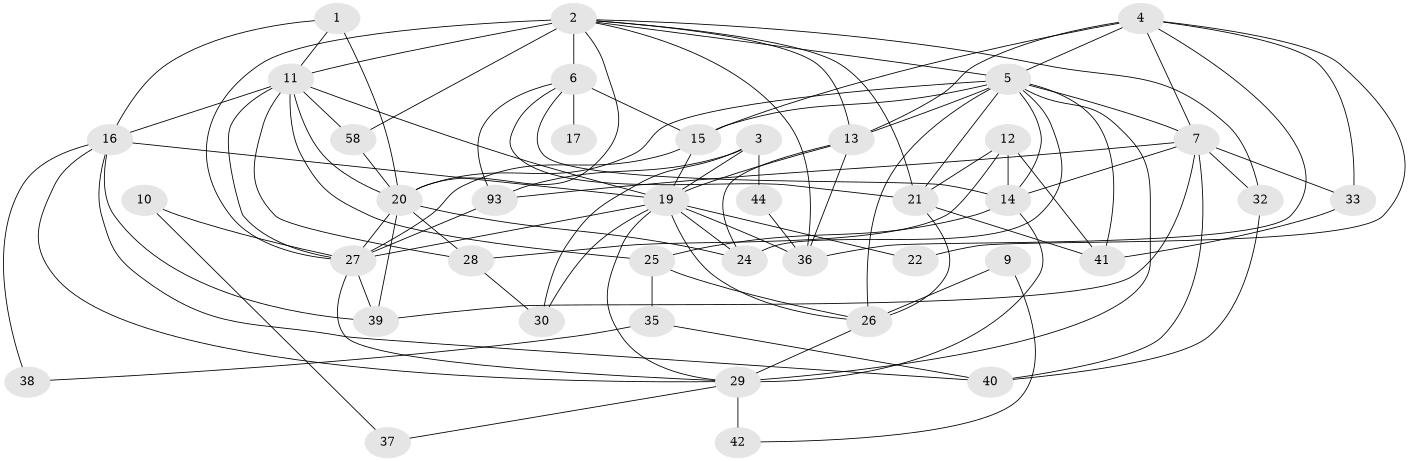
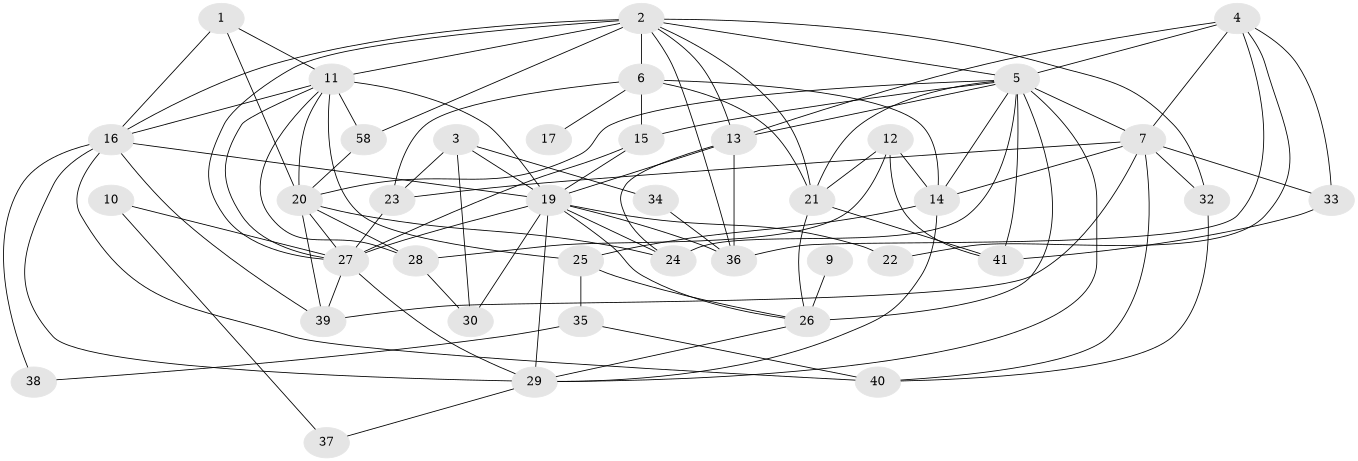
edge "4" -- "15": removed
edge "2" -- "20": now "2" -- "16"
node "93": label "93" -> "23"
node "44": label "44" -> "34"
node "42": removed
